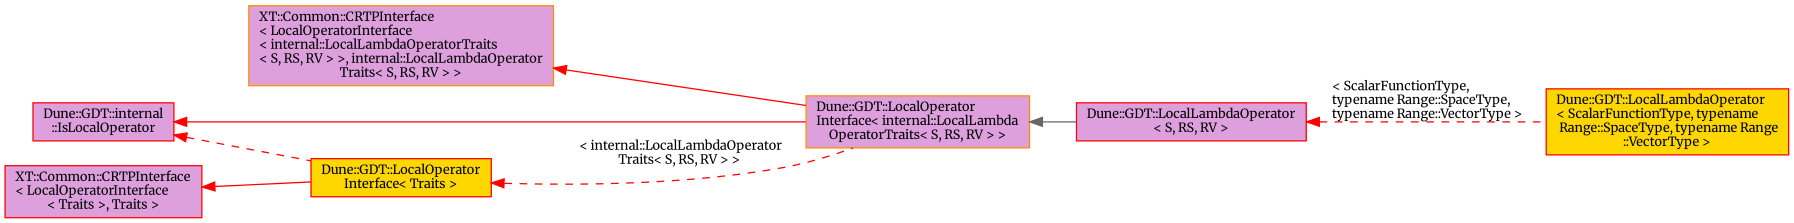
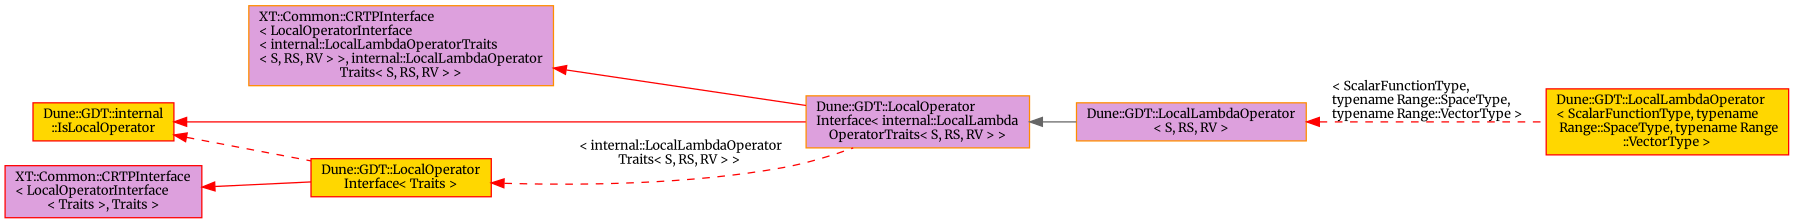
node "Dune::GDT::internal ::IsLocalOperator": fillcolor plum -> gold
node "Dune::GDT::LocalLambdaOperator < S, RS, RV >": color red -> darkorange
